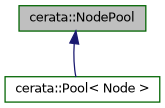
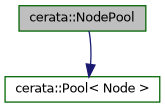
edge "cerata::Pool< Node >" -> "cerata::NodePool": reversed
